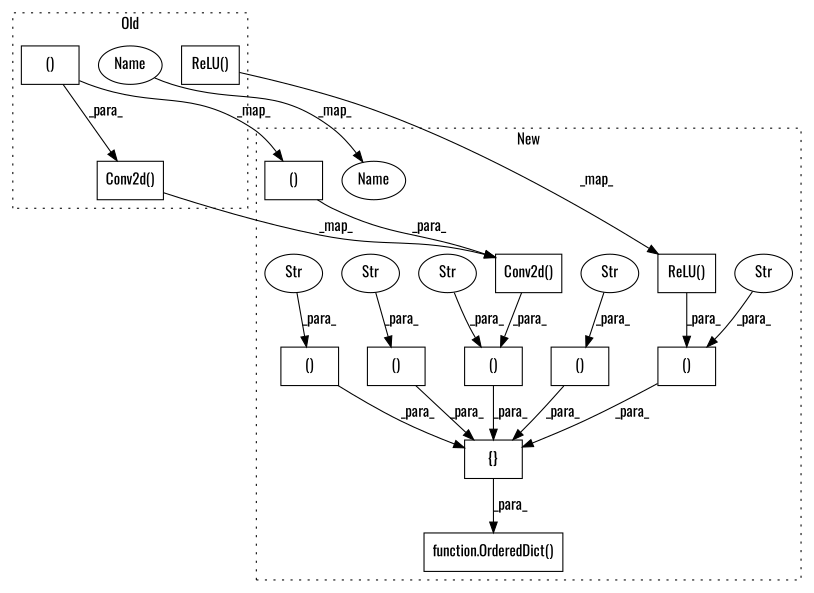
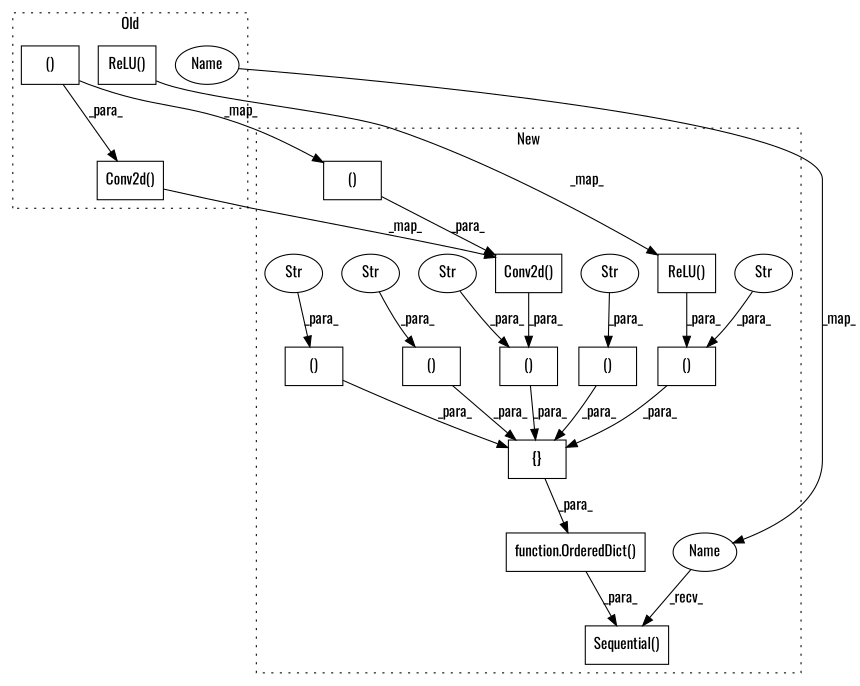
node "Sequential()": added
